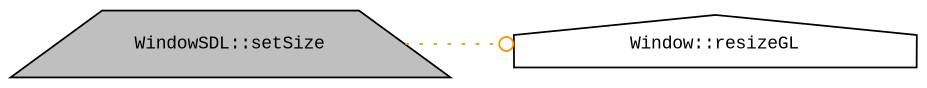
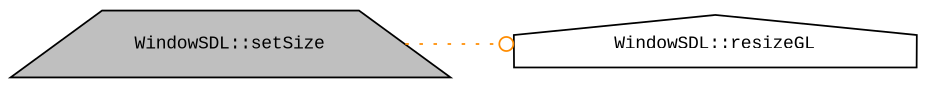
node "Window::resizeGL": label "Window::resizeGL" -> "WindowSDL::resizeGL"
